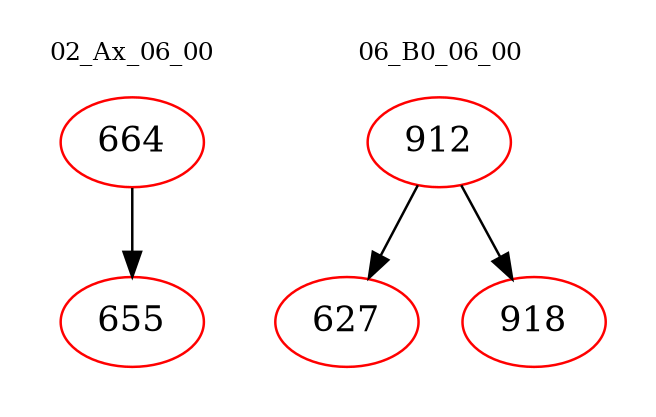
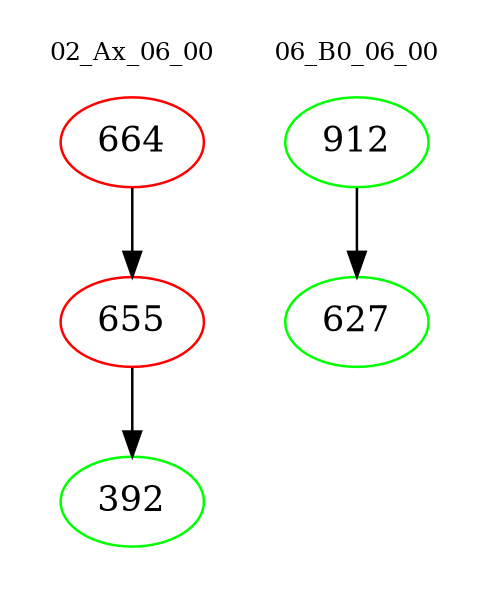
node "912": color red -> green
node "627": color red -> green
node "918": removed
node "392": added
